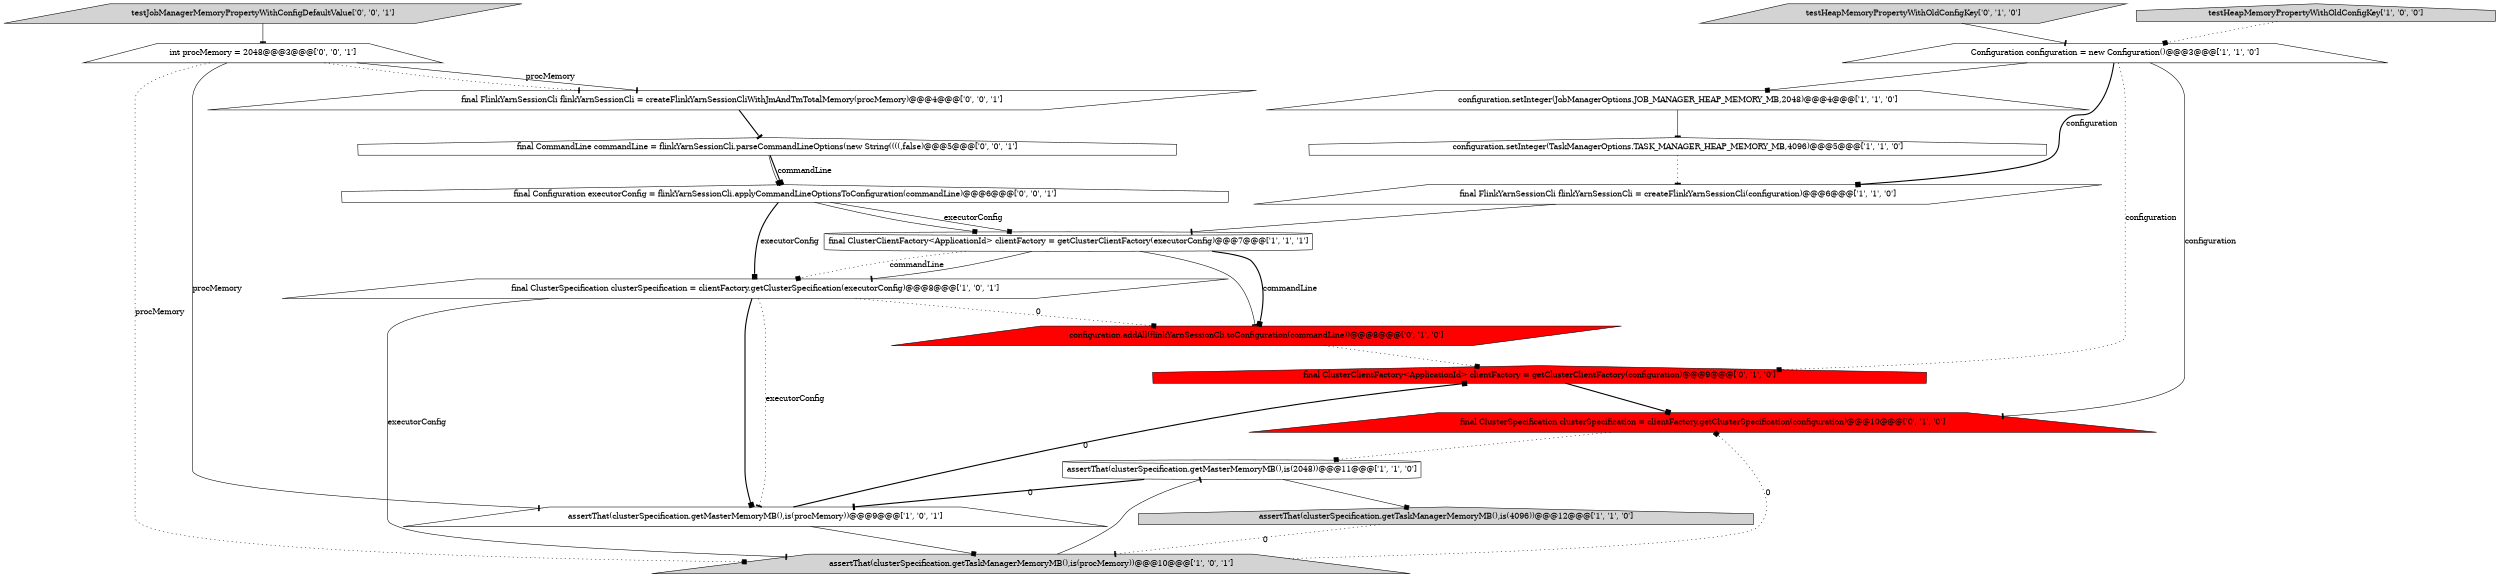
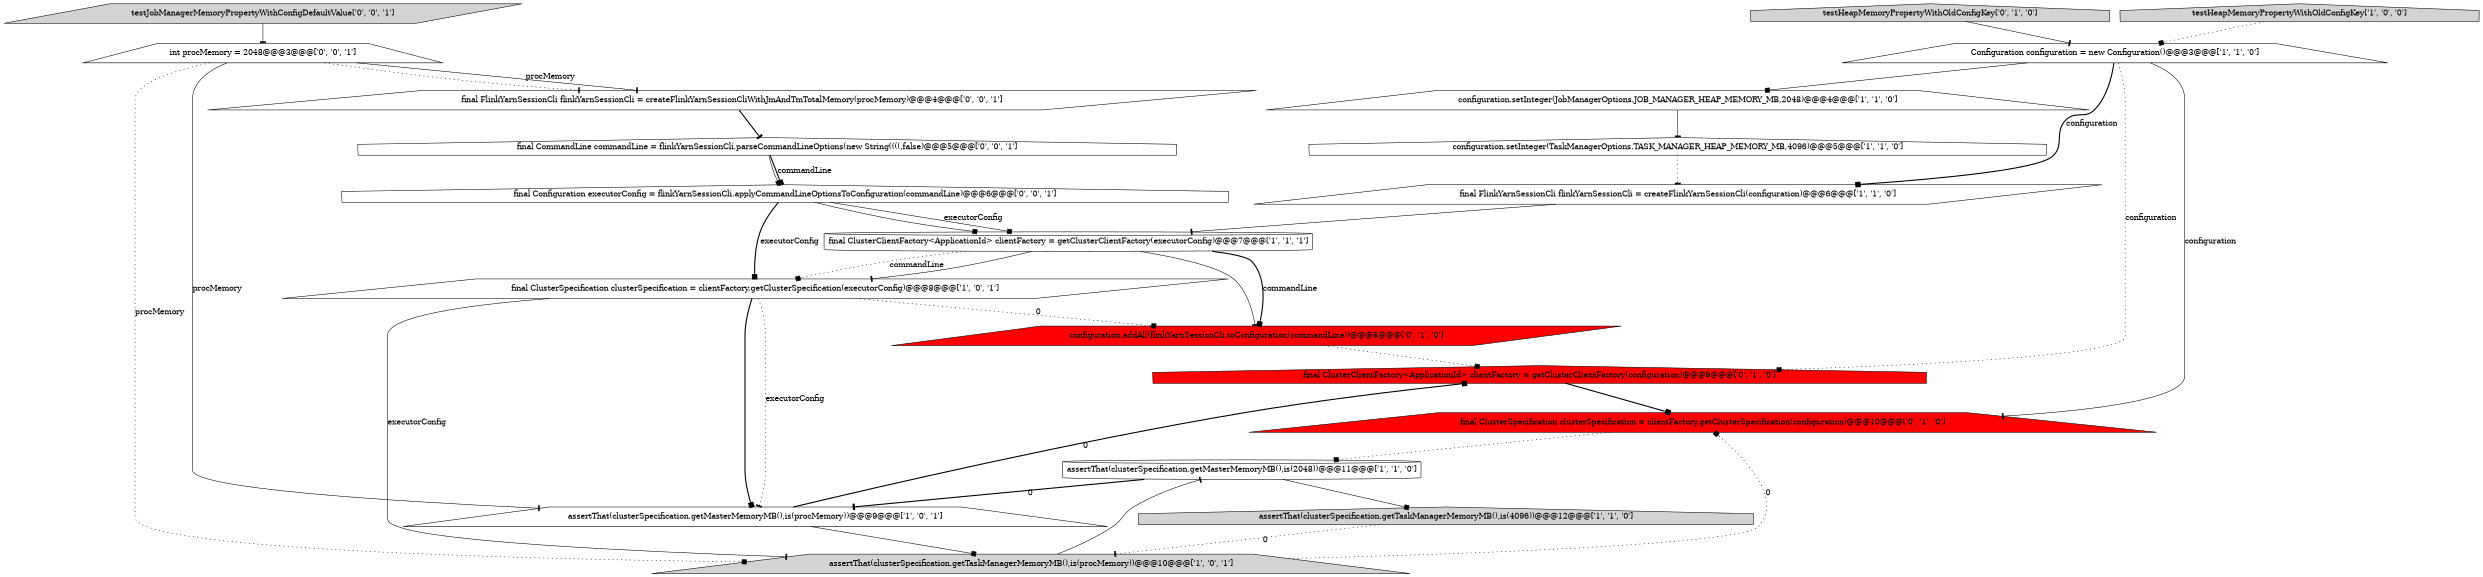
node "testHeapMemoryPropertyWithOldConfigKey['0', '1', '0']": shape parallelogram -> house
